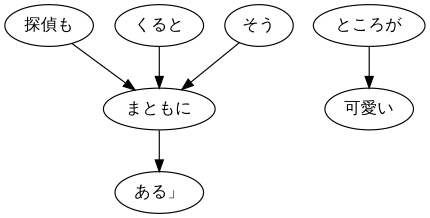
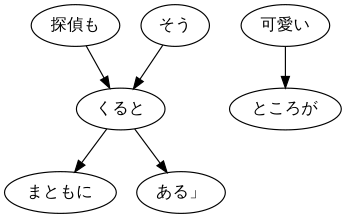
edge "そう" -> "まともに": now "そう" -> "くると"
edge "ところが" -> "可愛い": reversed
edge "探偵も" -> "まともに": now "探偵も" -> "くると"
edge "まともに" -> "ある」": now "くると" -> "ある」"
